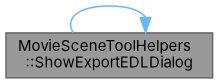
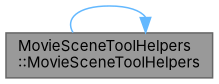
node "MovieSceneToolHelpers ::ShowExportEDLDialog": label "MovieSceneToolHelpers ::ShowExportEDLDialog" -> "MovieSceneToolHelpers ::MovieSceneToolHelpers"
